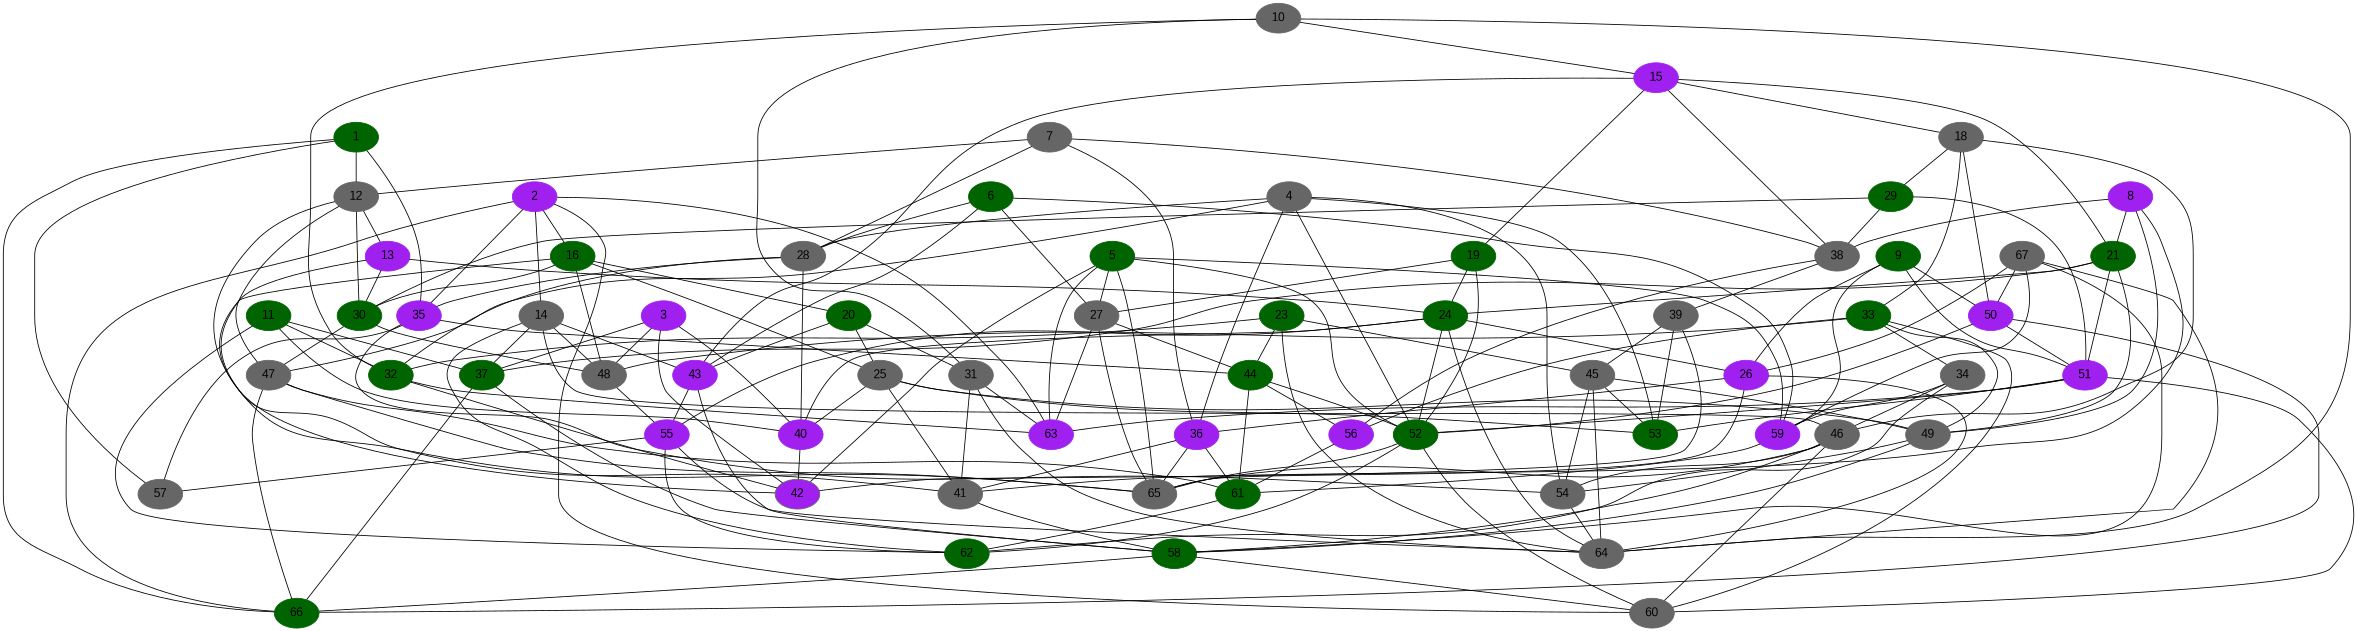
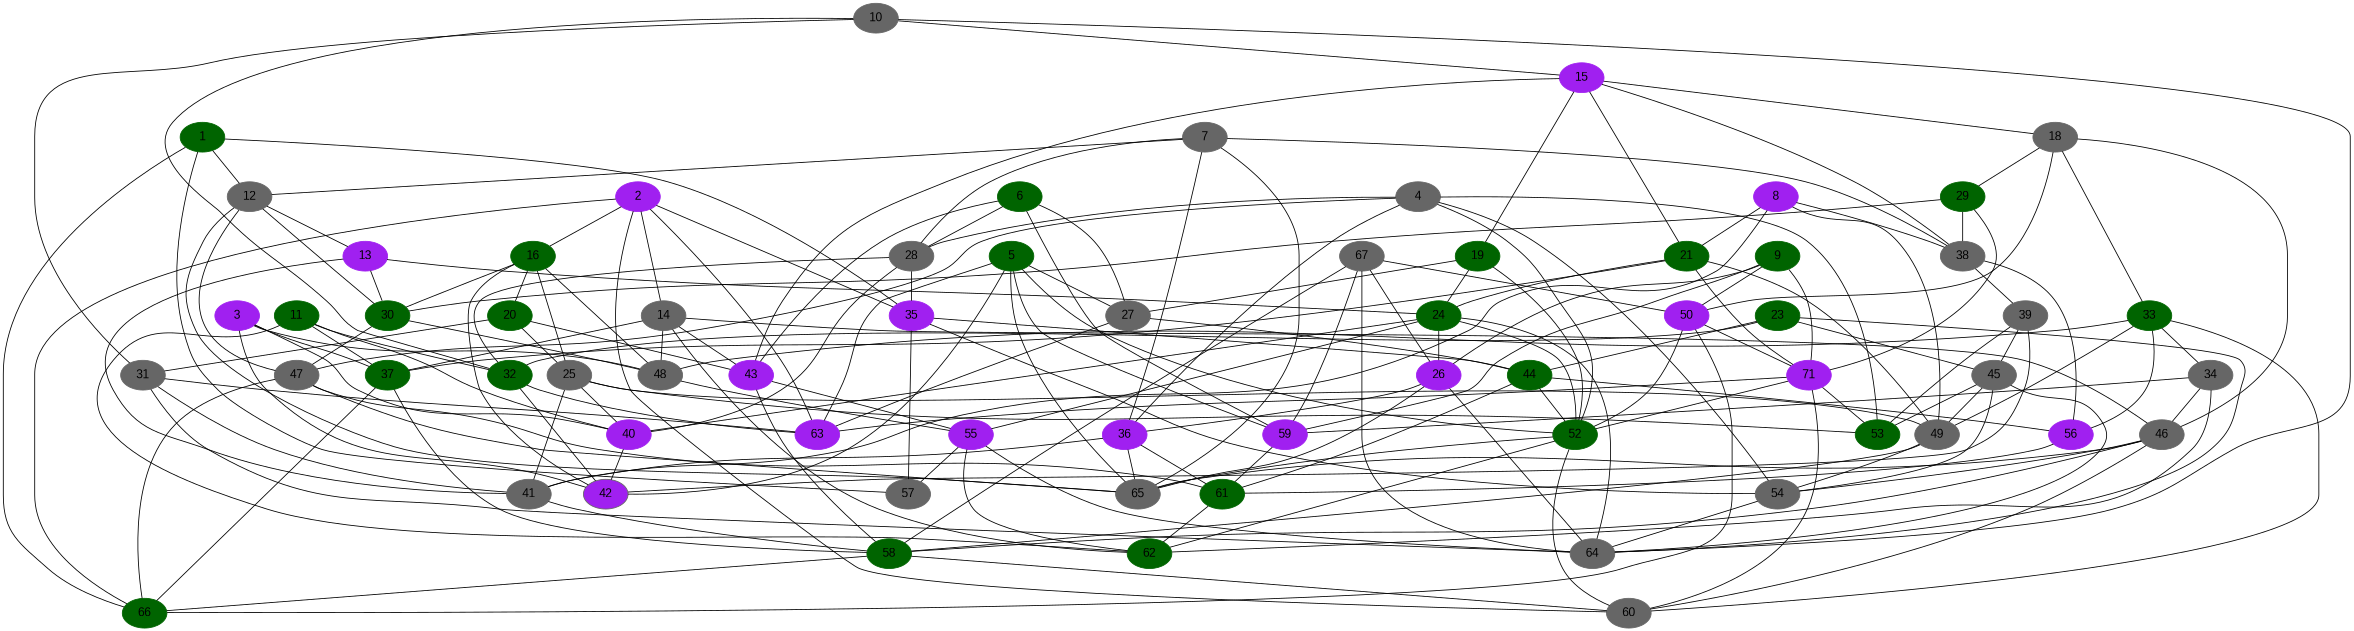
node "51": label "51" -> "71"
edge "27" -- "65": now "7" -- "65"
